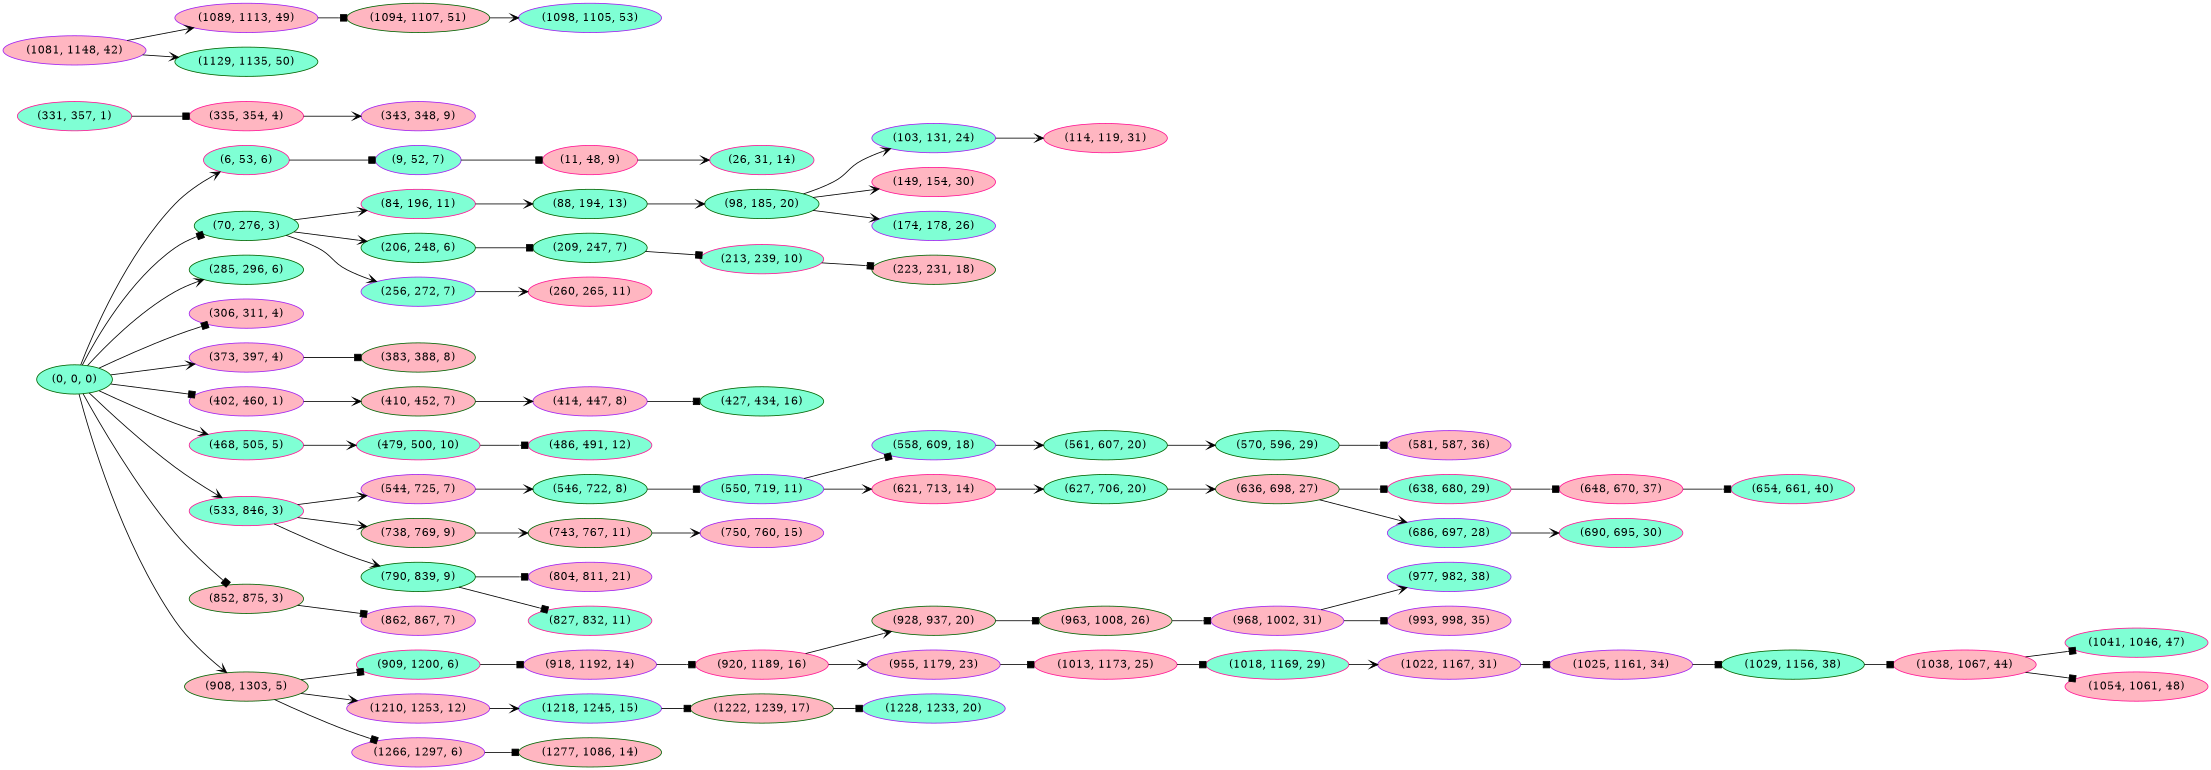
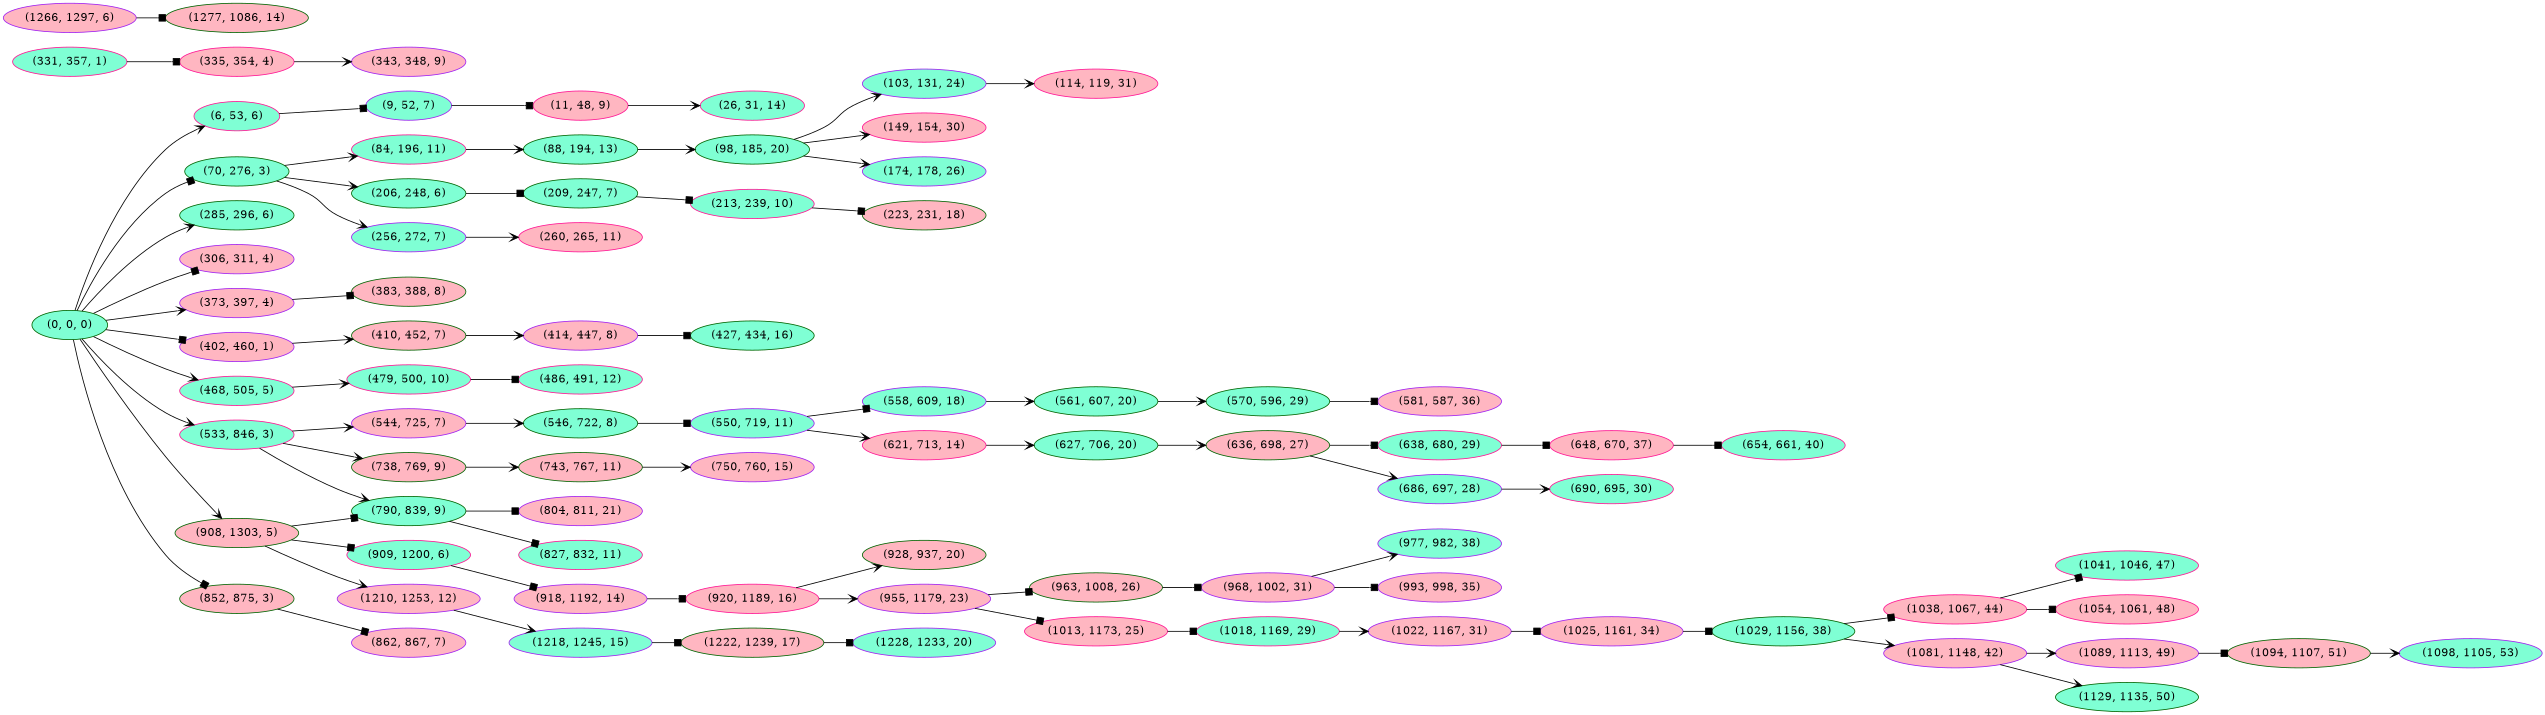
edge "(928, 937, 20)" -> "(963, 1008, 26)": now "(955, 1179, 23)" -> "(963, 1008, 26)"
edge "(1029, 1156, 38)" -> "(1081, 1148, 42)": added
edge "(908, 1303, 5)" -> "(1266, 1297, 6)": now "(908, 1303, 5)" -> "(790, 839, 9)"
